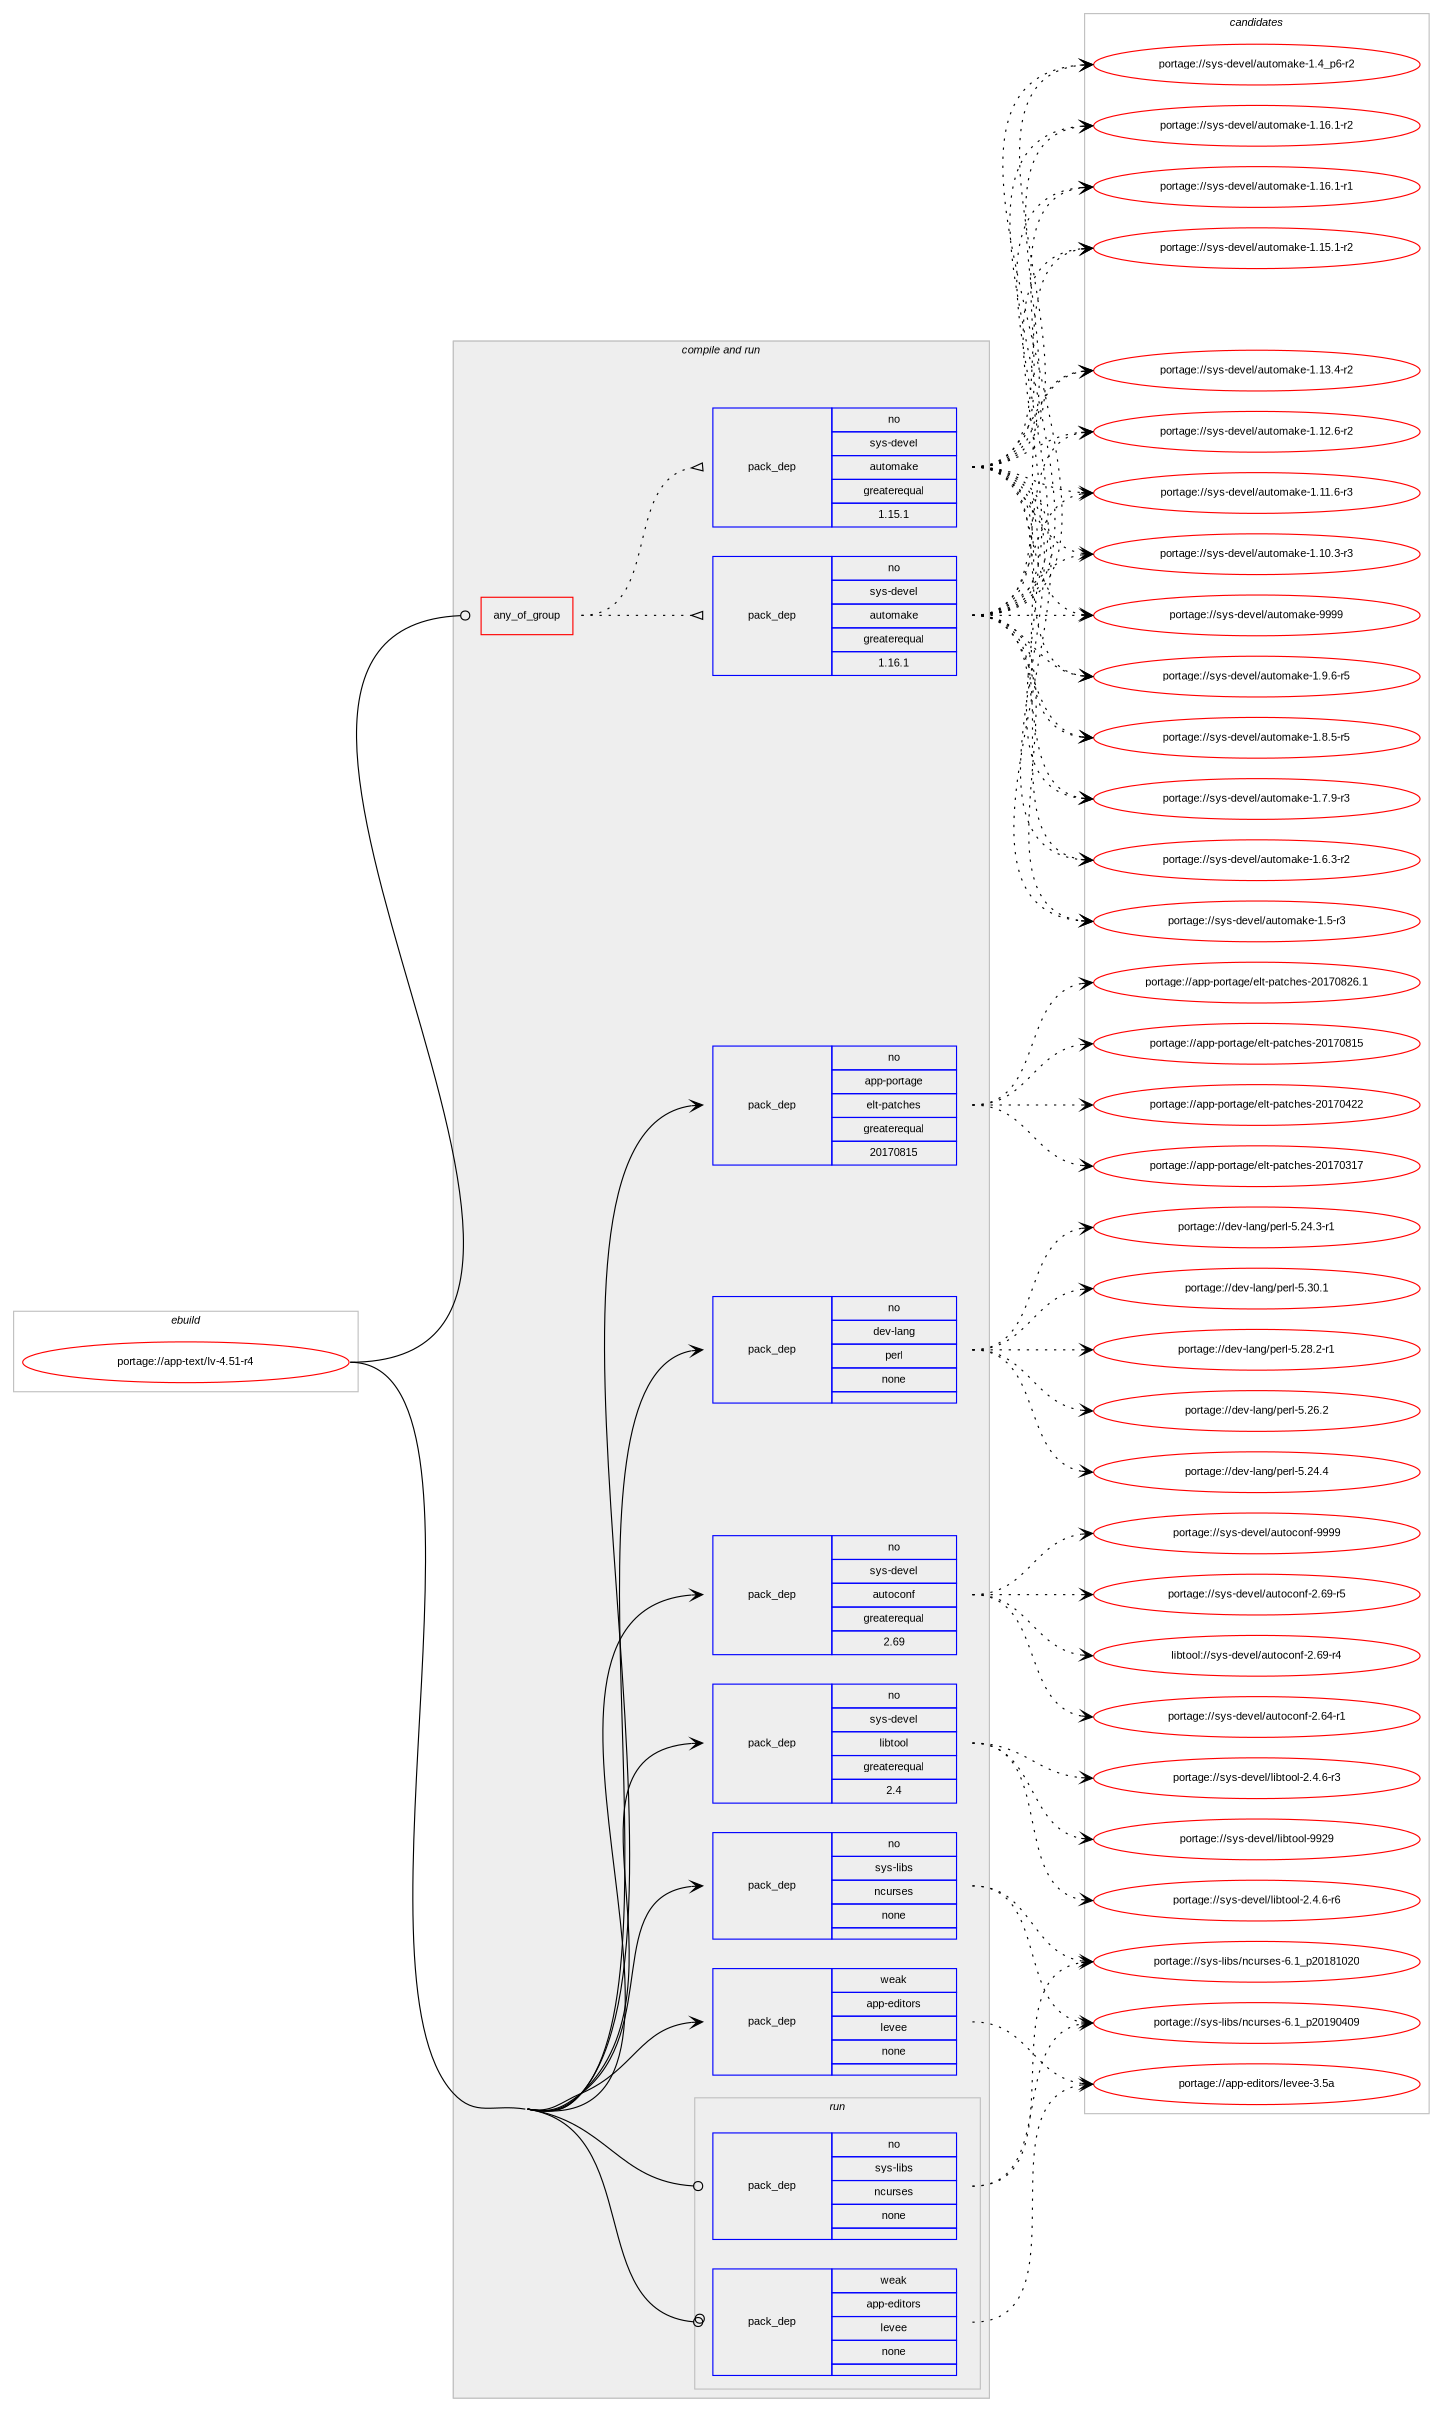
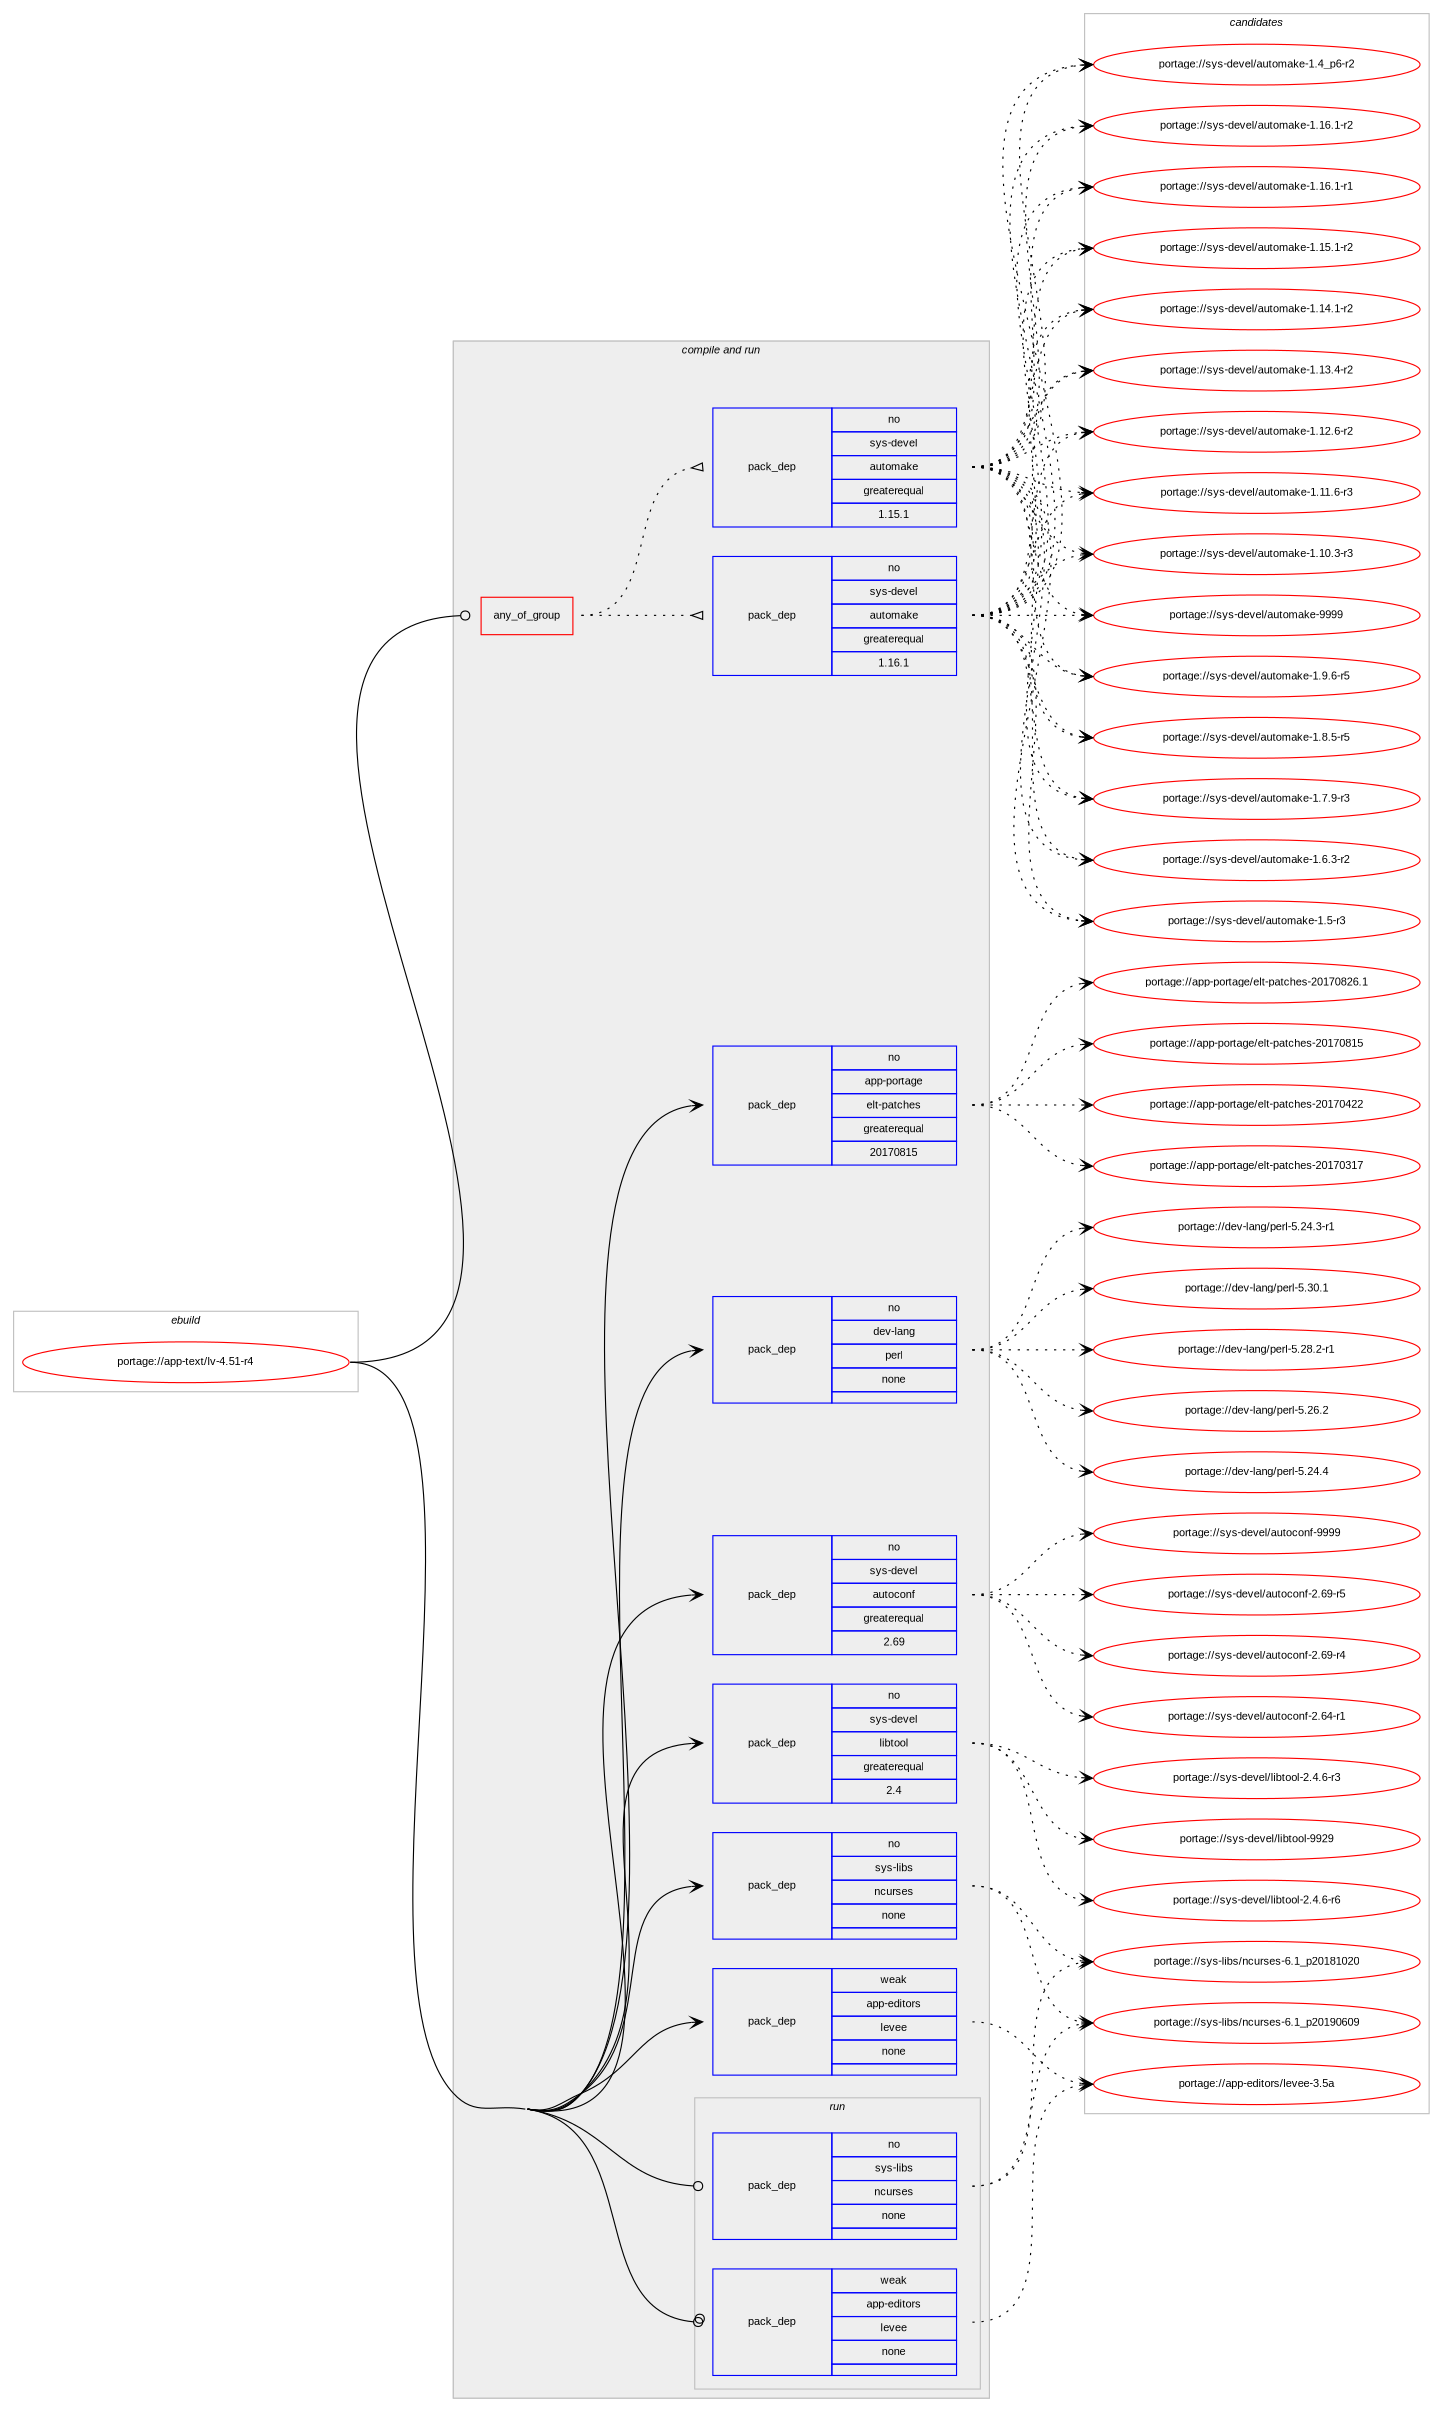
node "portage://sys-devel/automake-1.14.1-r2": added
node "libtool://sys-devel/autoconf-2.69-r4": label "libtool://sys-devel/autoconf-2.69-r4" -> "portage://sys-devel/autoconf-2.69-r4"
node "portage://sys-libs/ncurses-6.1_p20190409": label "portage://sys-libs/ncurses-6.1_p20190409" -> "portage://sys-libs/ncurses-6.1_p20190609"
